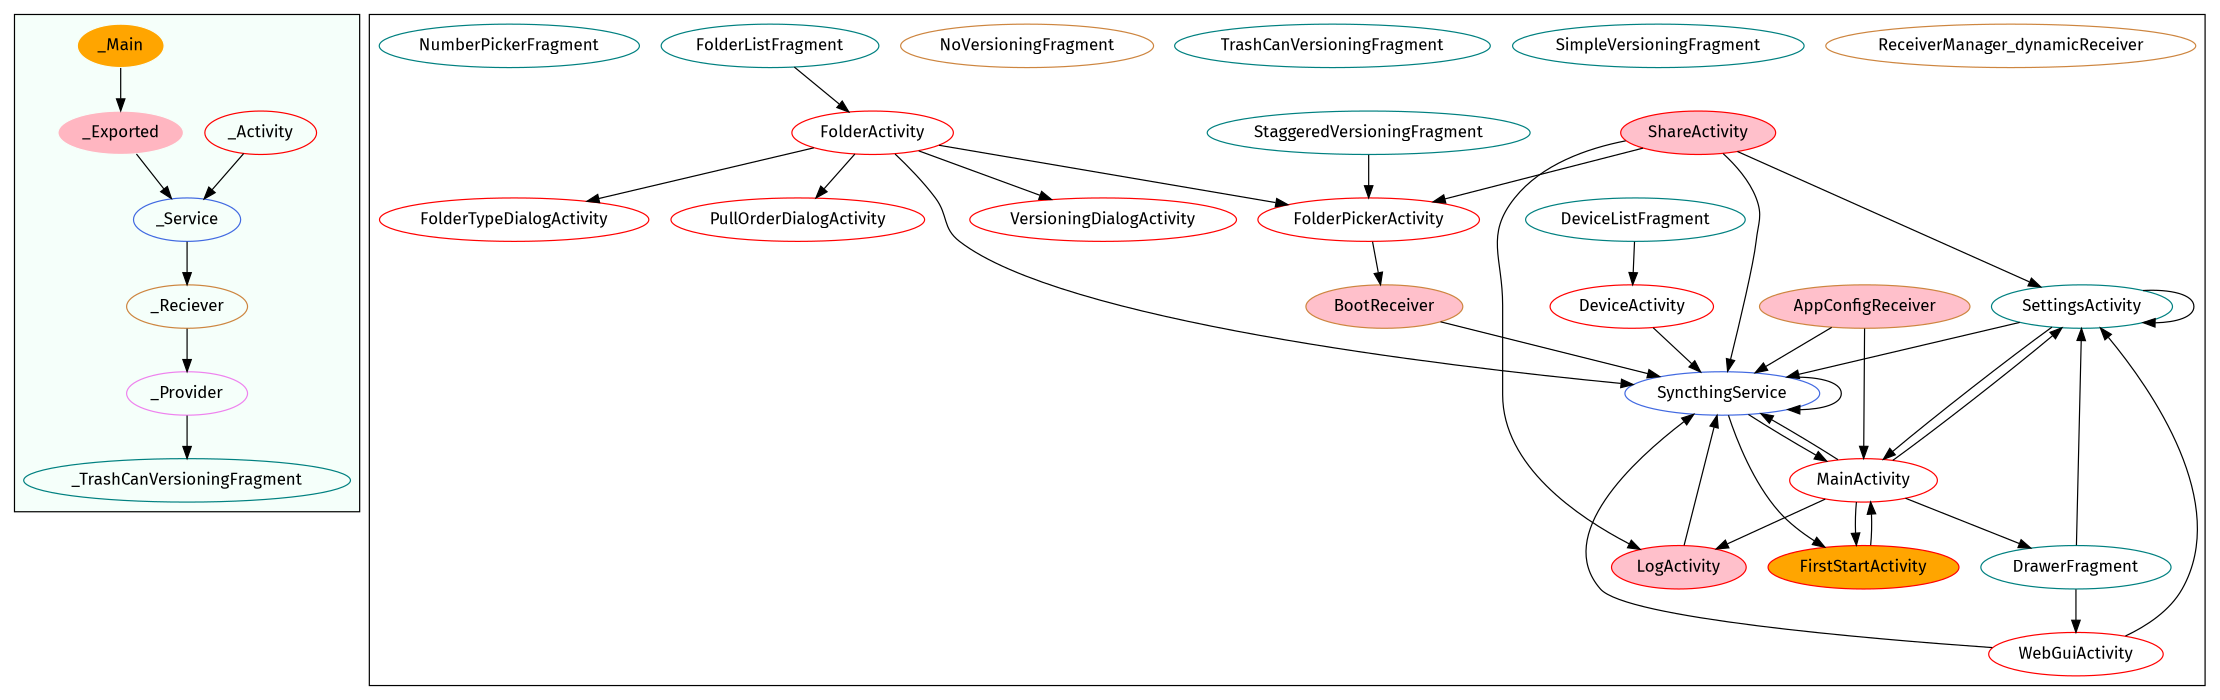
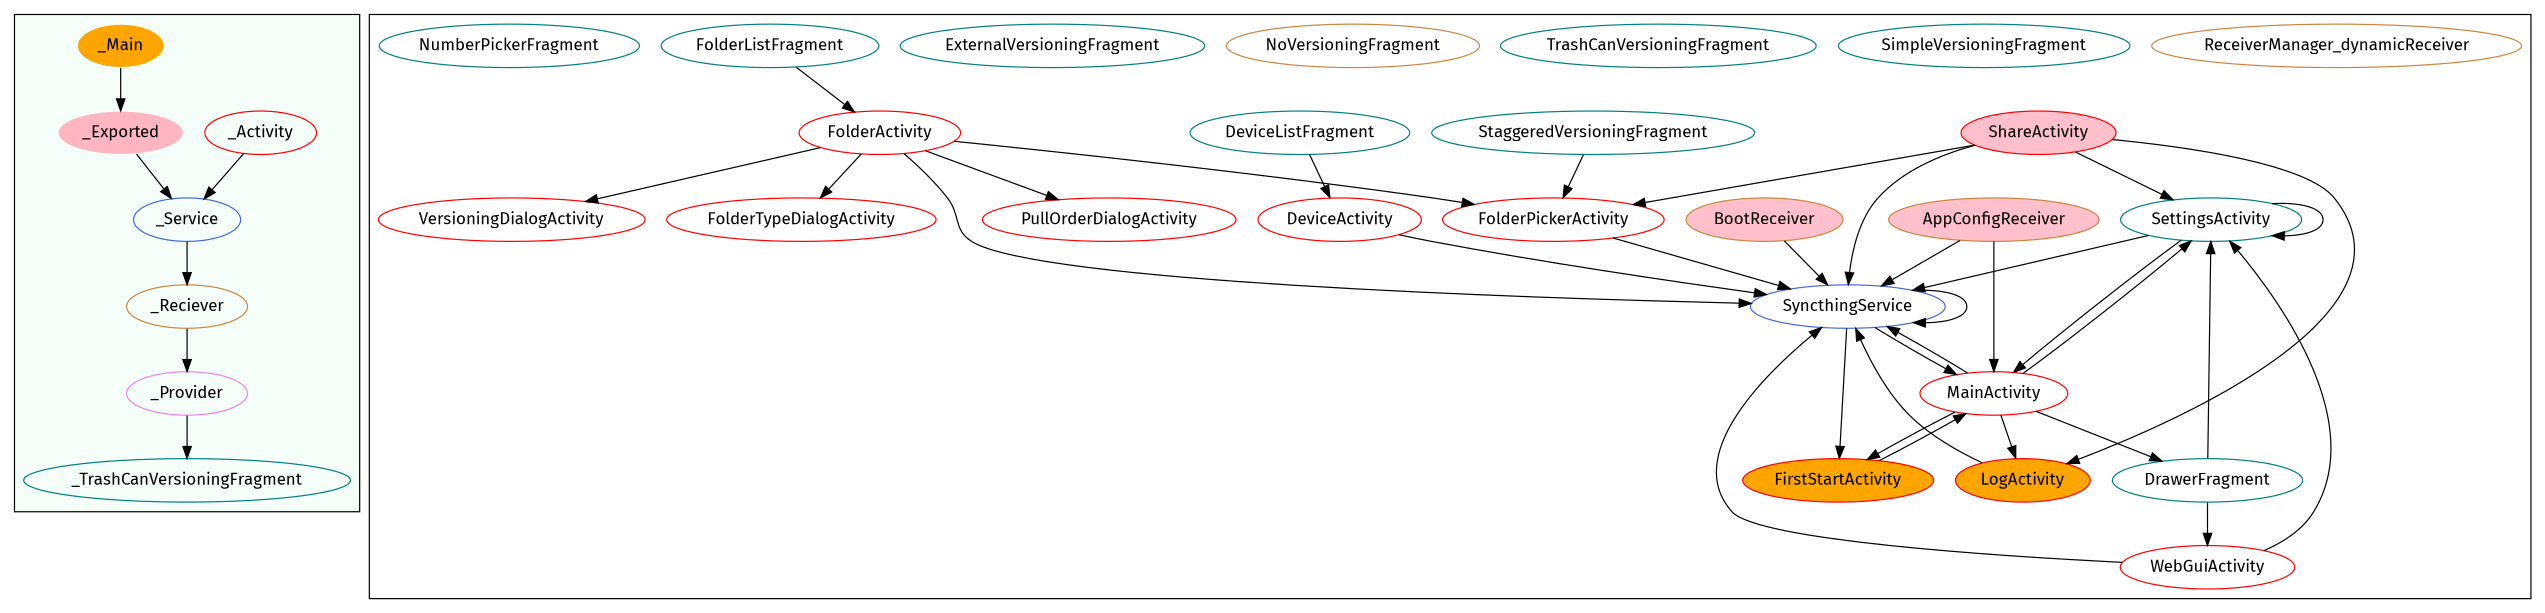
node "ExternalVersioningFragment": added
edge "FolderPickerActivity" -> "BootReceiver": now "FolderPickerActivity" -> "SyncthingService"
node "LogActivity": fillcolor pink -> orange
